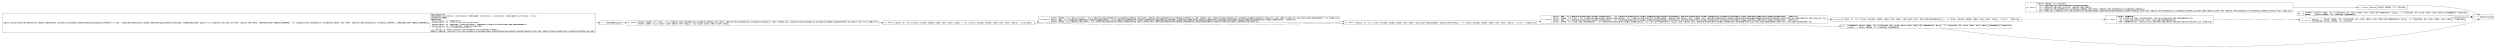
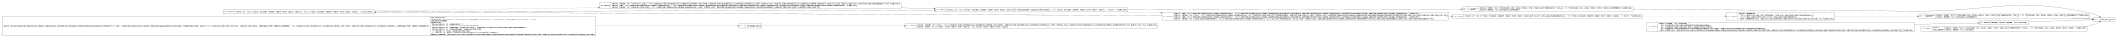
edge "23: 0x0022" -> "24: 0x0025": now "23: 0x0022" -> "29: ?"
edge "17: 0x0000" -> "18: 0x0006": now "21: 0x0014" -> "18: 0x0006"
